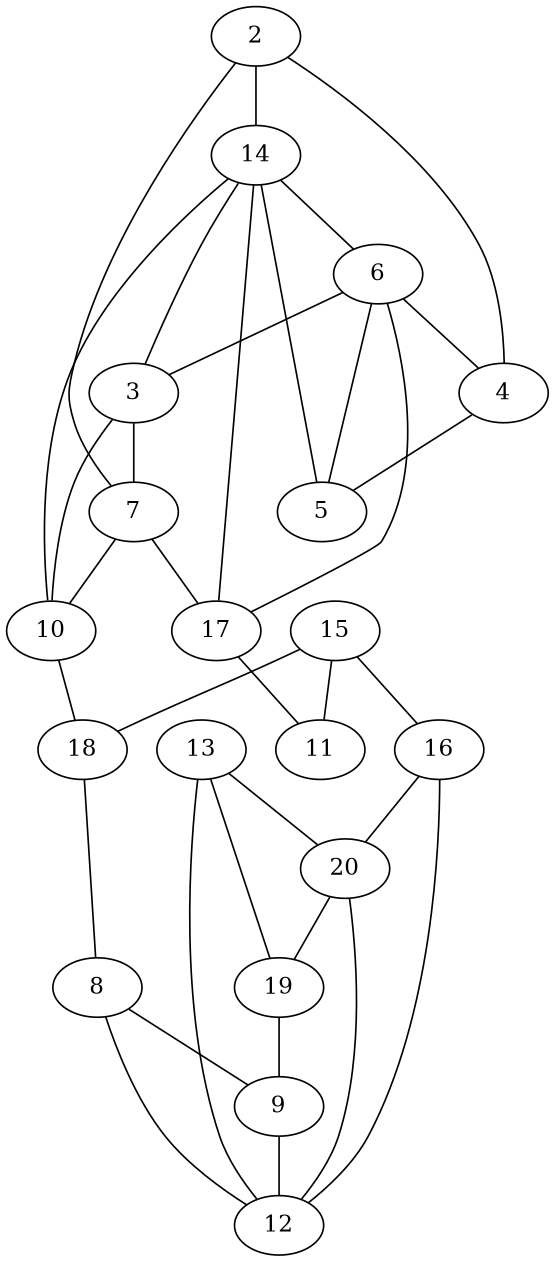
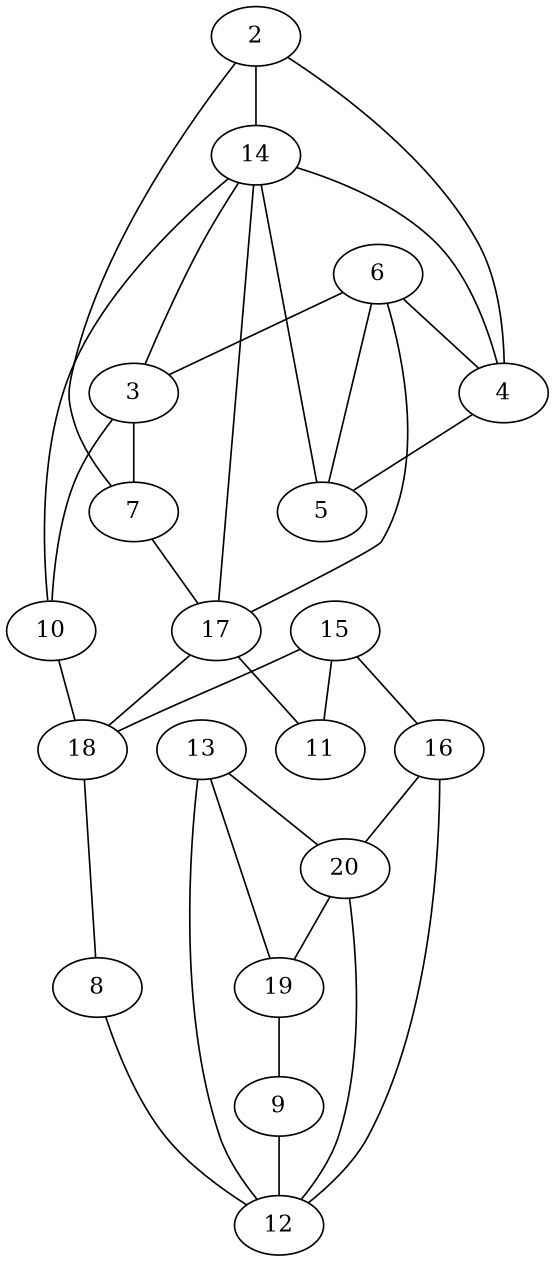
edge "14" -- "6": now "14" -- "4"
edge "7" -- "10": removed
edge "17" -- "18": added
edge "8" -- "9": removed
